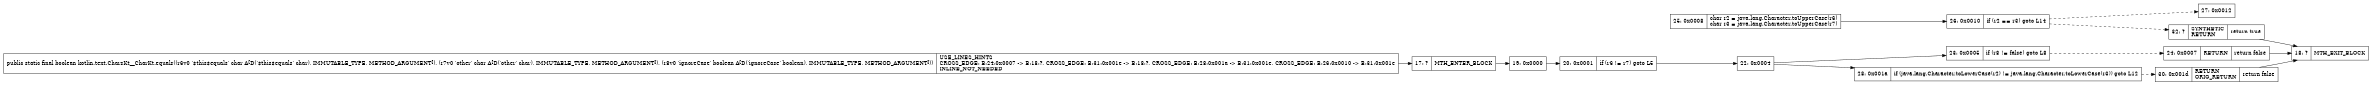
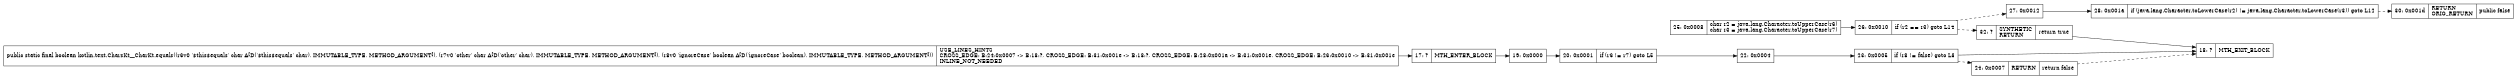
edge "24: 0x0007" -> "18: ?": style solid -> dashed
edge "30: 0x001d" -> "18: ?": now "23: 0x0005" -> "18: ?"
edge "22: 0x0004" -> "28: 0x001a": now "27: 0x0012" -> "28: 0x001a"
node "30: 0x001d": text "return false" -> "public false"
